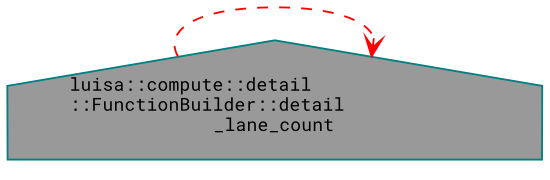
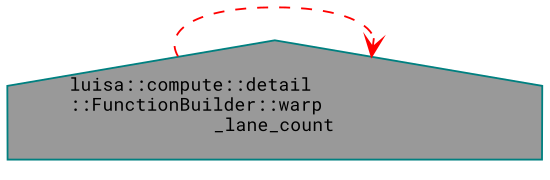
node "luisa::compute::detail ::FunctionBuilder::detail _lane_count": label "luisa::compute::detail ::FunctionBuilder::detail _lane_count" -> "luisa::compute::detail ::FunctionBuilder::warp _lane_count"
